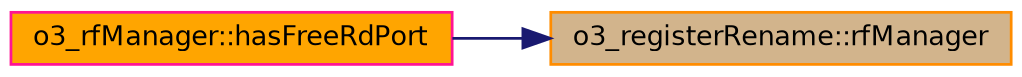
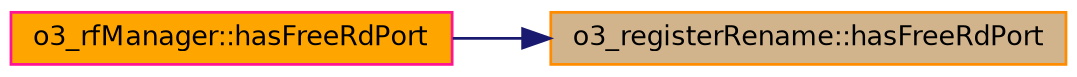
node "o3_registerRename::rfManager": label "o3_registerRename::rfManager" -> "o3_registerRename::hasFreeRdPort"
